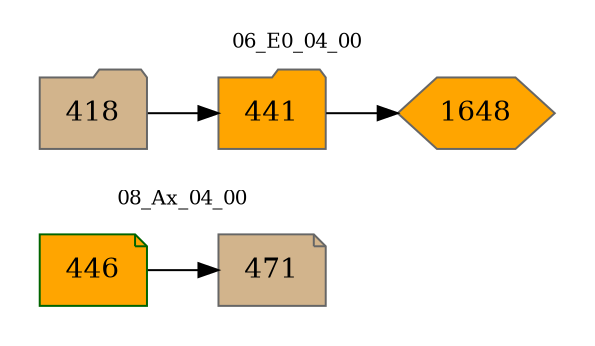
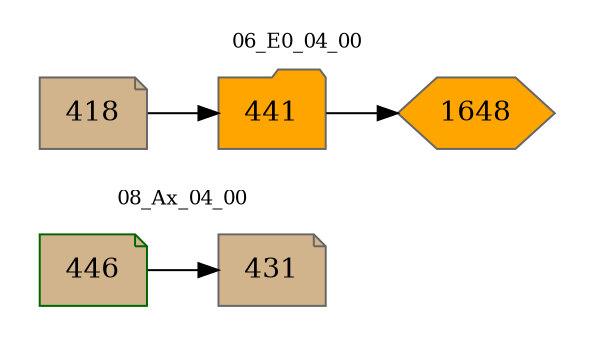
node "418": shape folder -> note
node "446": fillcolor orange -> tan
node "471": label "471" -> "431"
